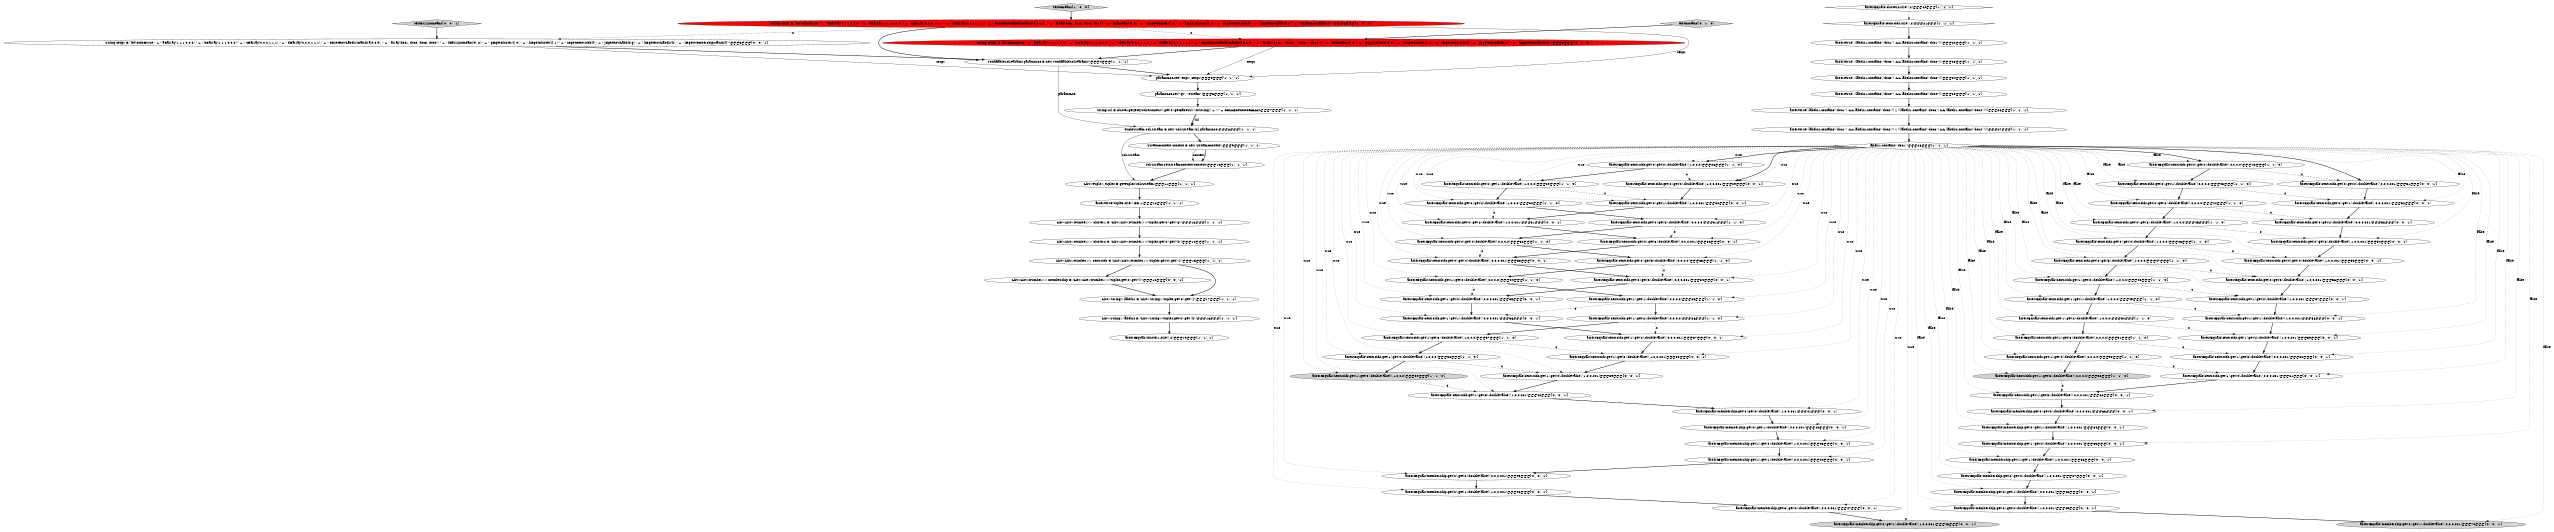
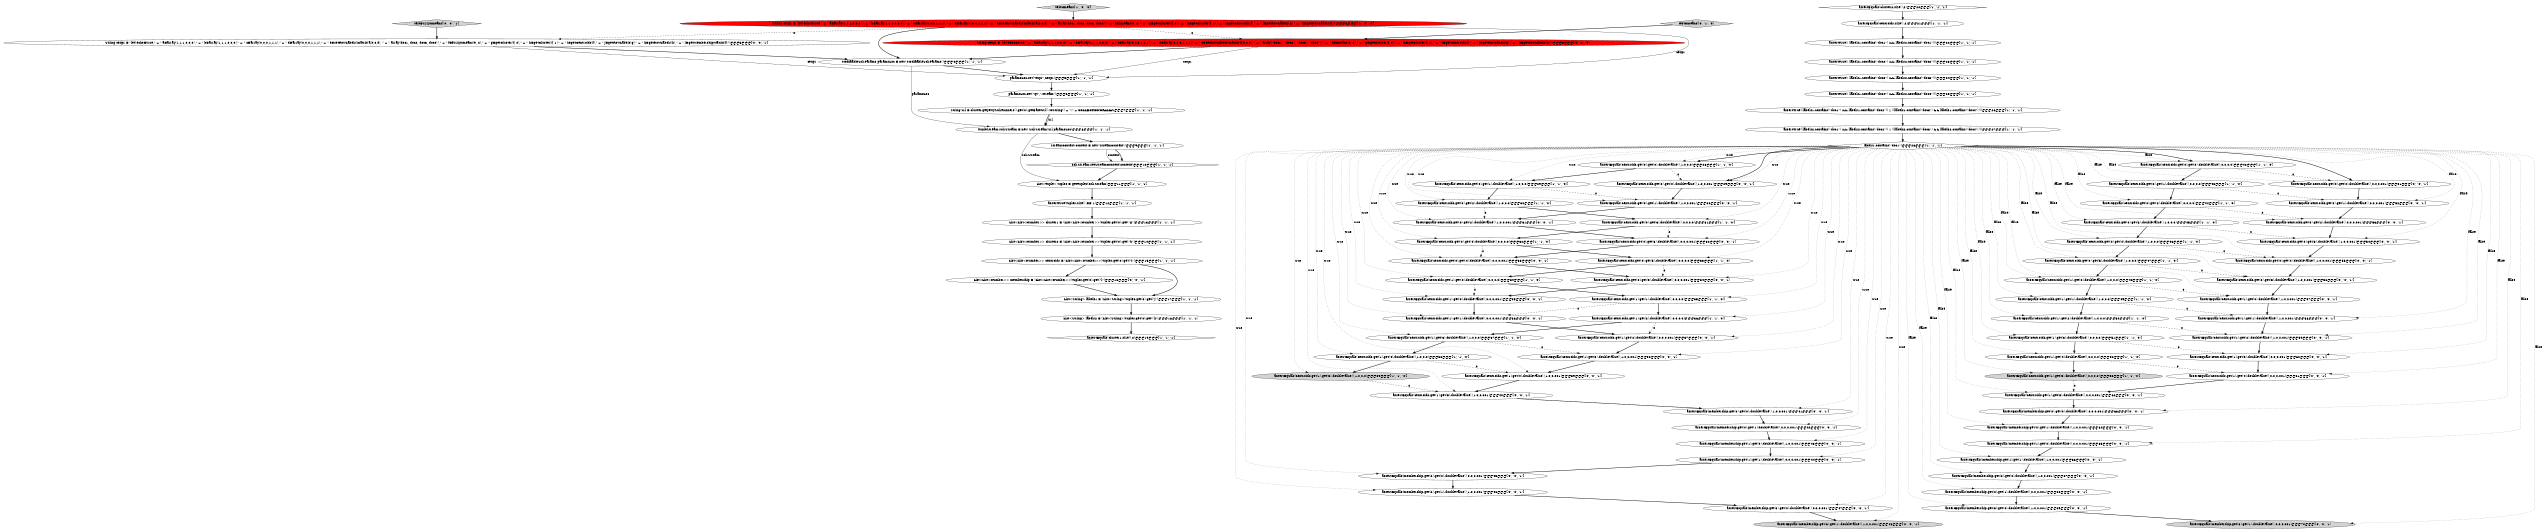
edge "assertEquals(cluster2.size(),2)@@@20@@@['1', '1', '1']" -> "assertEquals(centroids.size(),2)@@@21@@@['1', '1', '1']": style dashed -> bold
node "assertEquals(centroids.size(),2)@@@21@@@['1', '1', '1']": shape diamond -> ellipse
node "solrStream.setStreamContext(context)@@@10@@@['1', '1', '1']": shape ellipse -> diamond
node "assertEquals(cluster1.size(),2)@@@19@@@['1', '1', '1']": shape ellipse -> diamond
